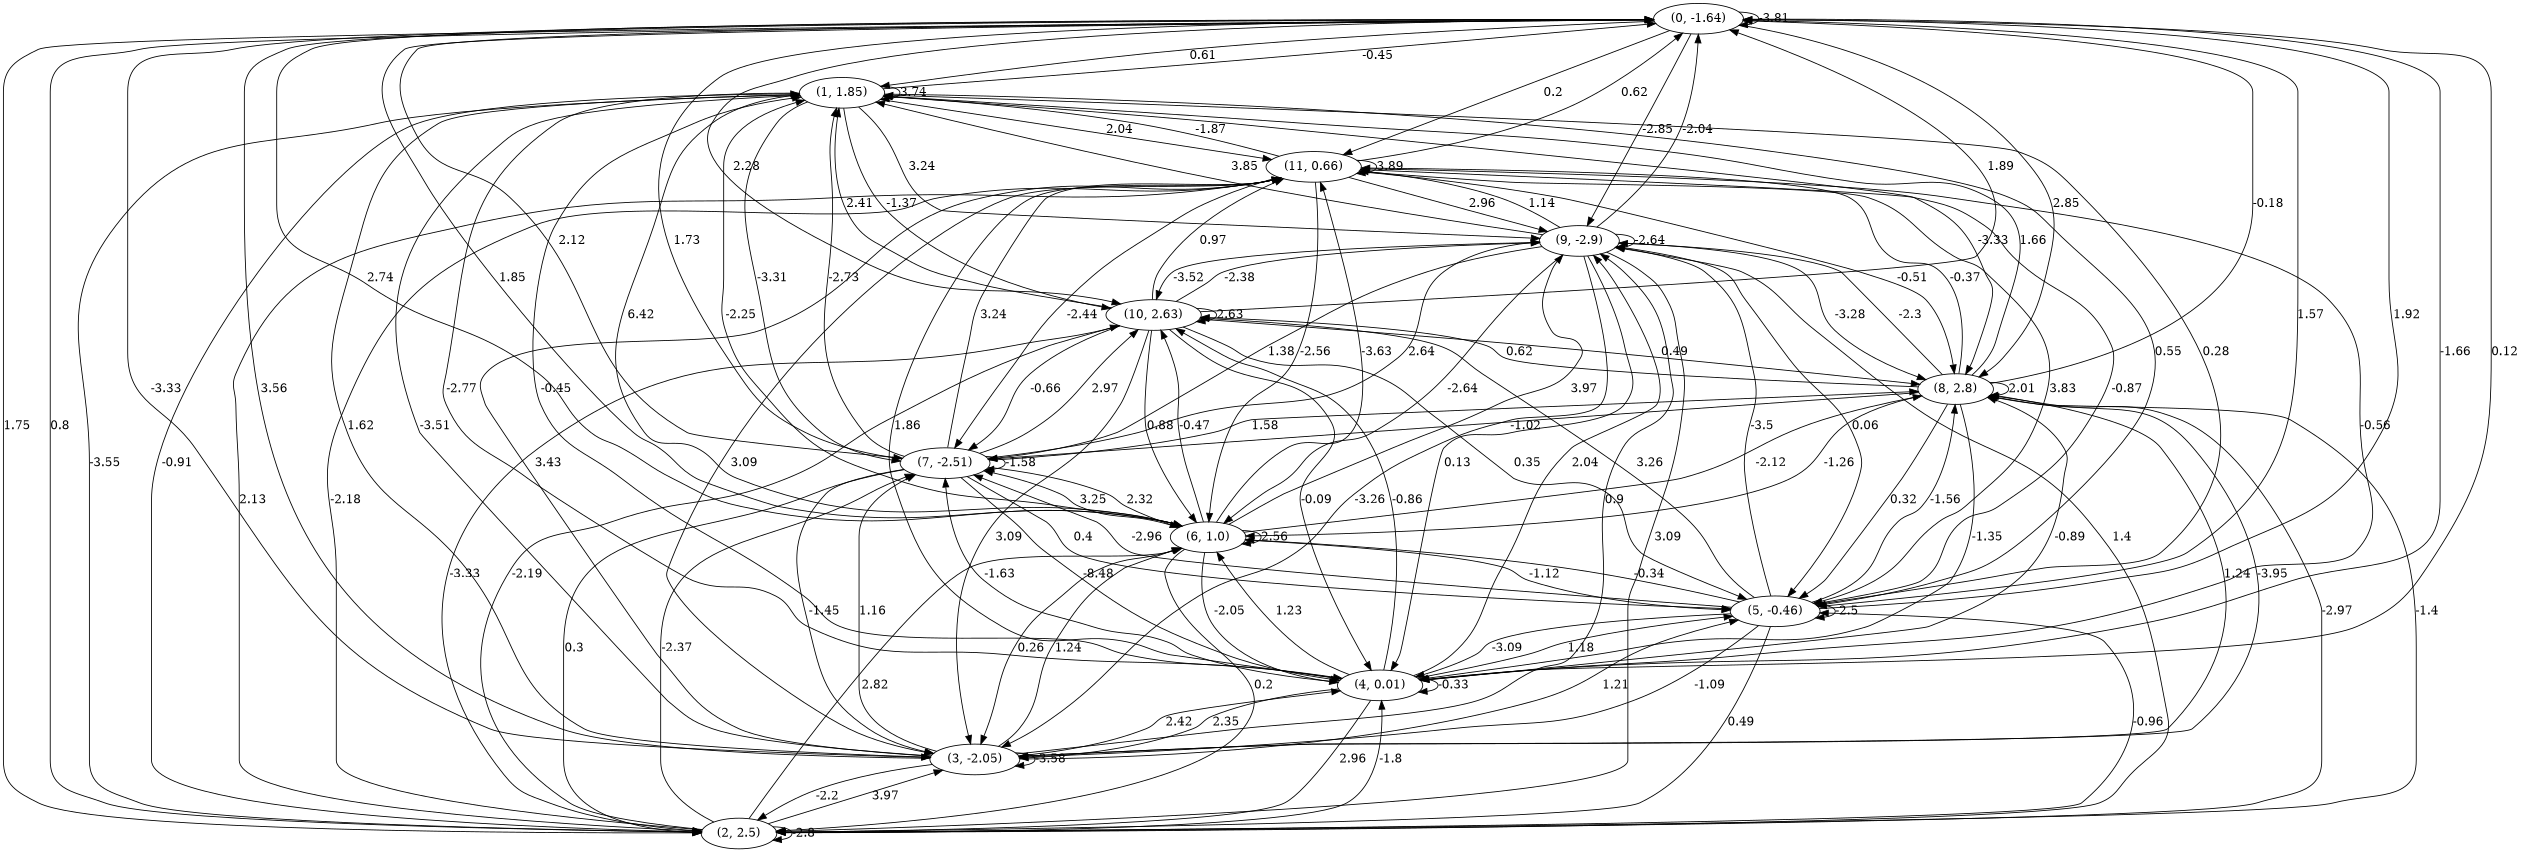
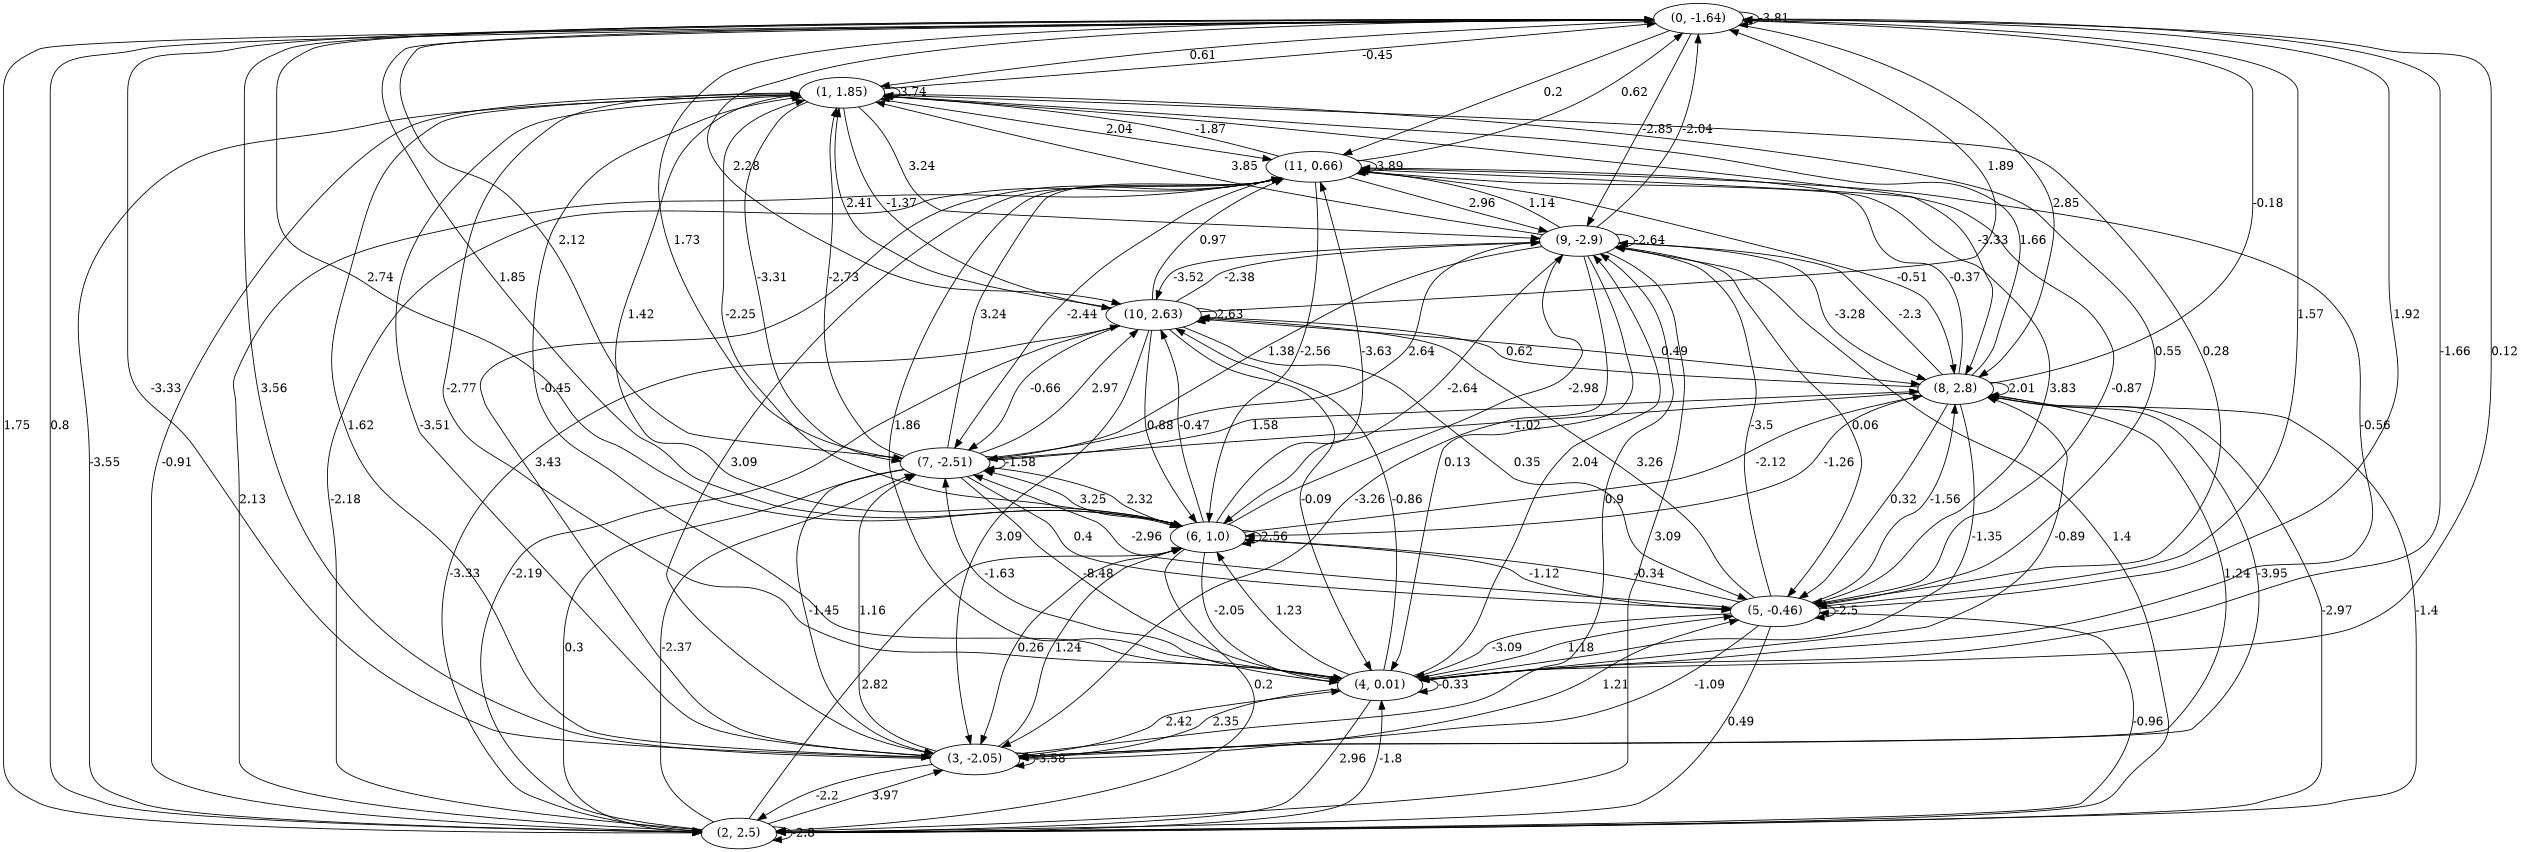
edge "(1, 1.85)" -> "(6, 1.0)": label "6.42" -> "1.42"
edge "(6, 1.0)" -> "(9, -2.9)": label "3.97" -> "-2.98"
